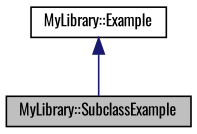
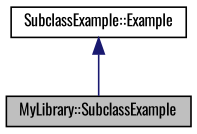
node "MyLibrary::Example": label "MyLibrary::Example" -> "SubclassExample::Example"
